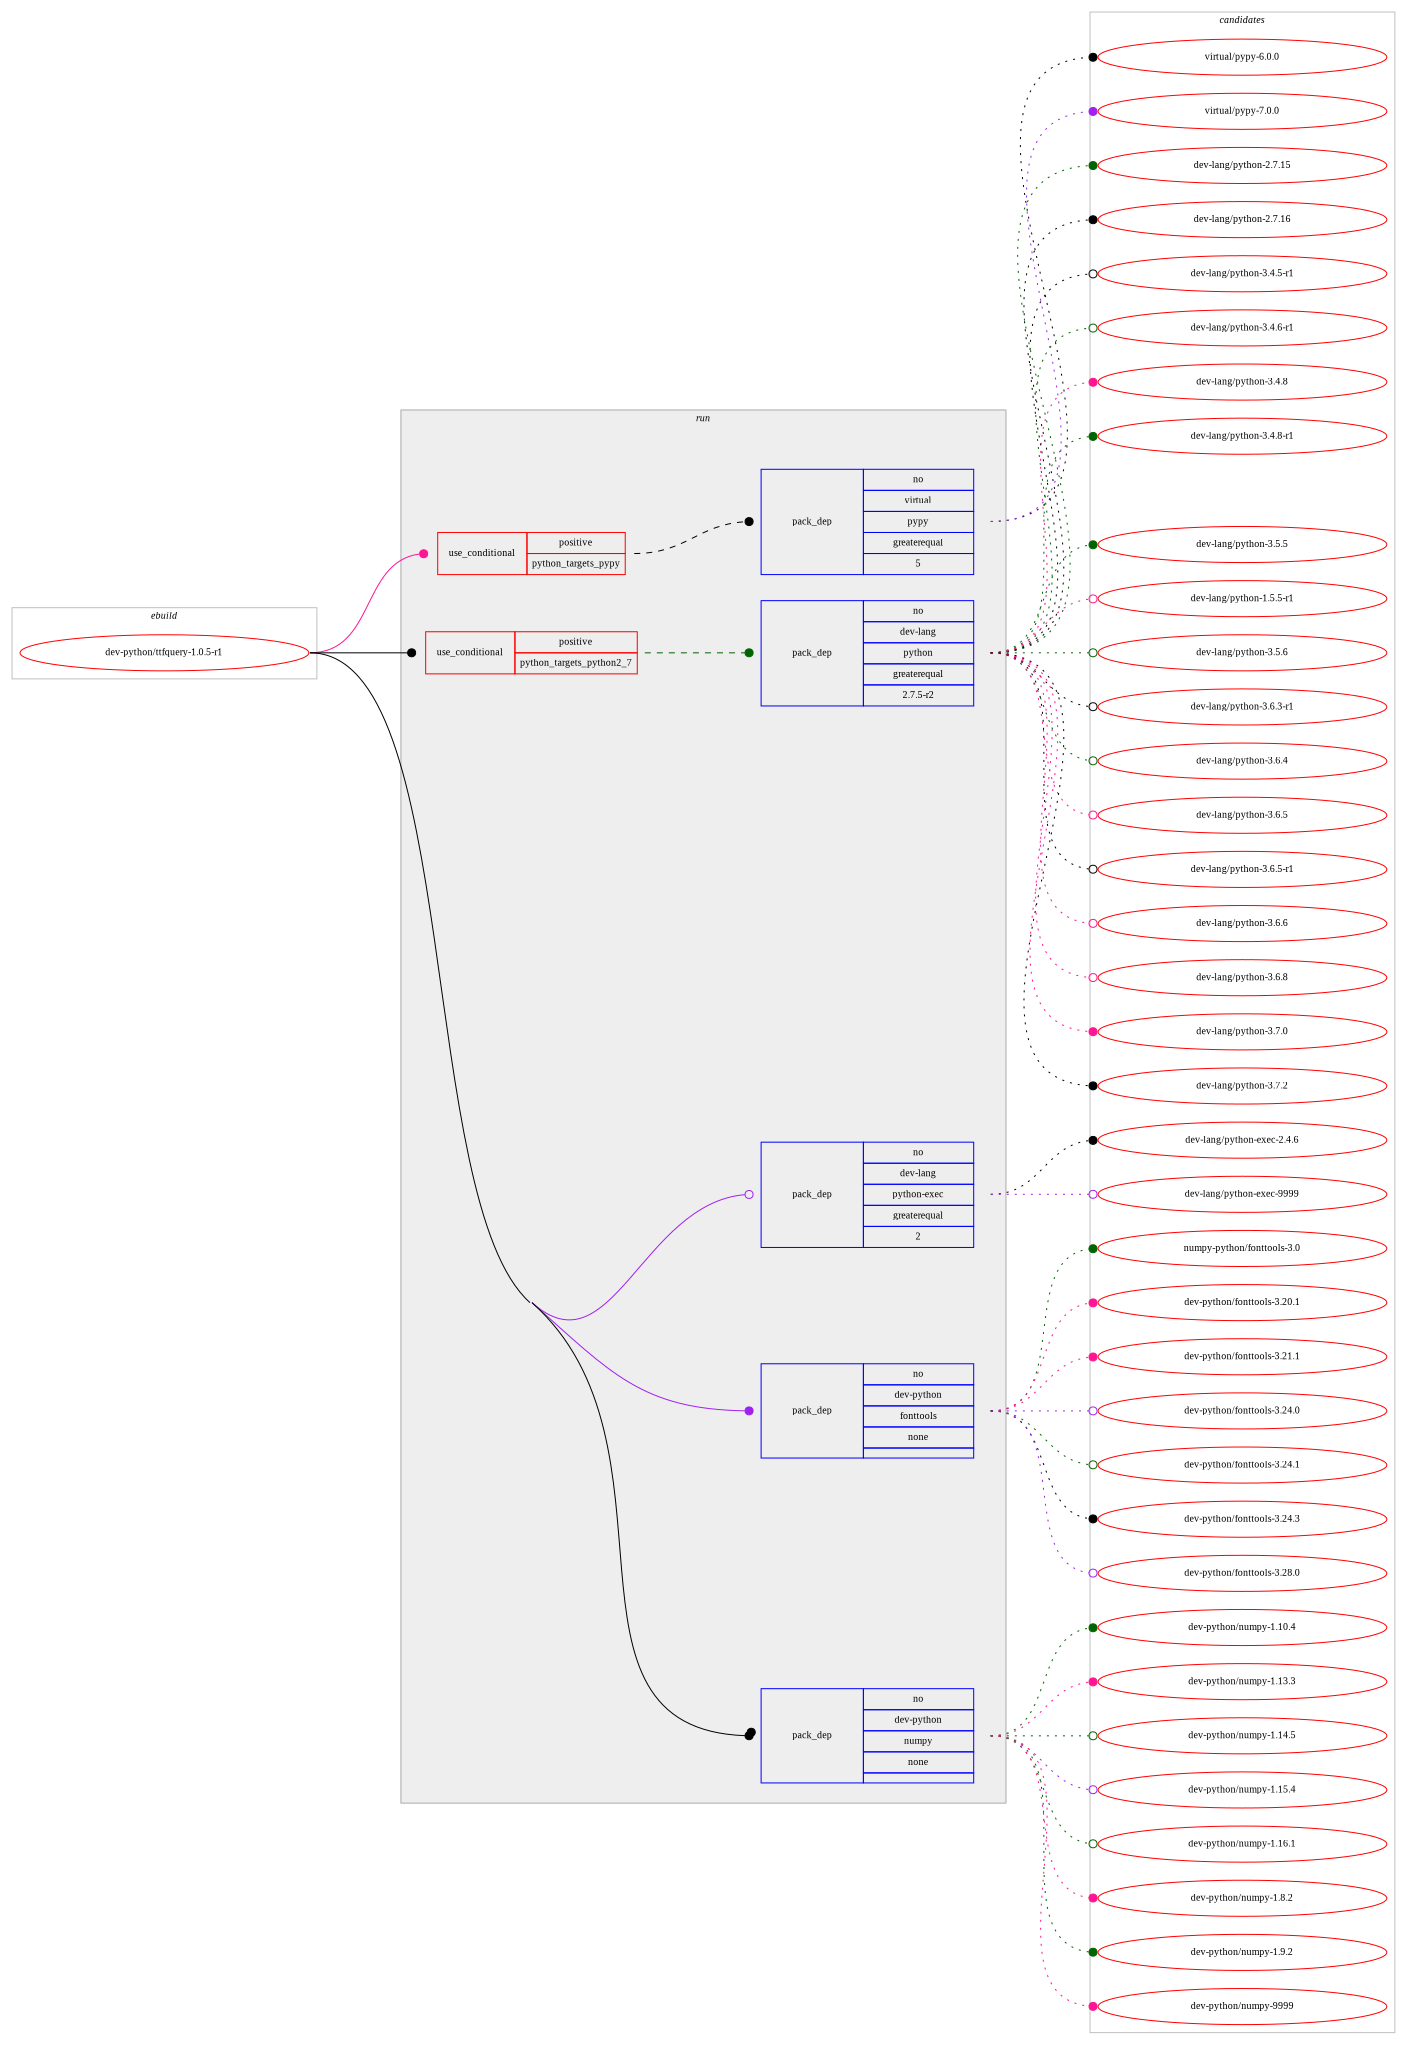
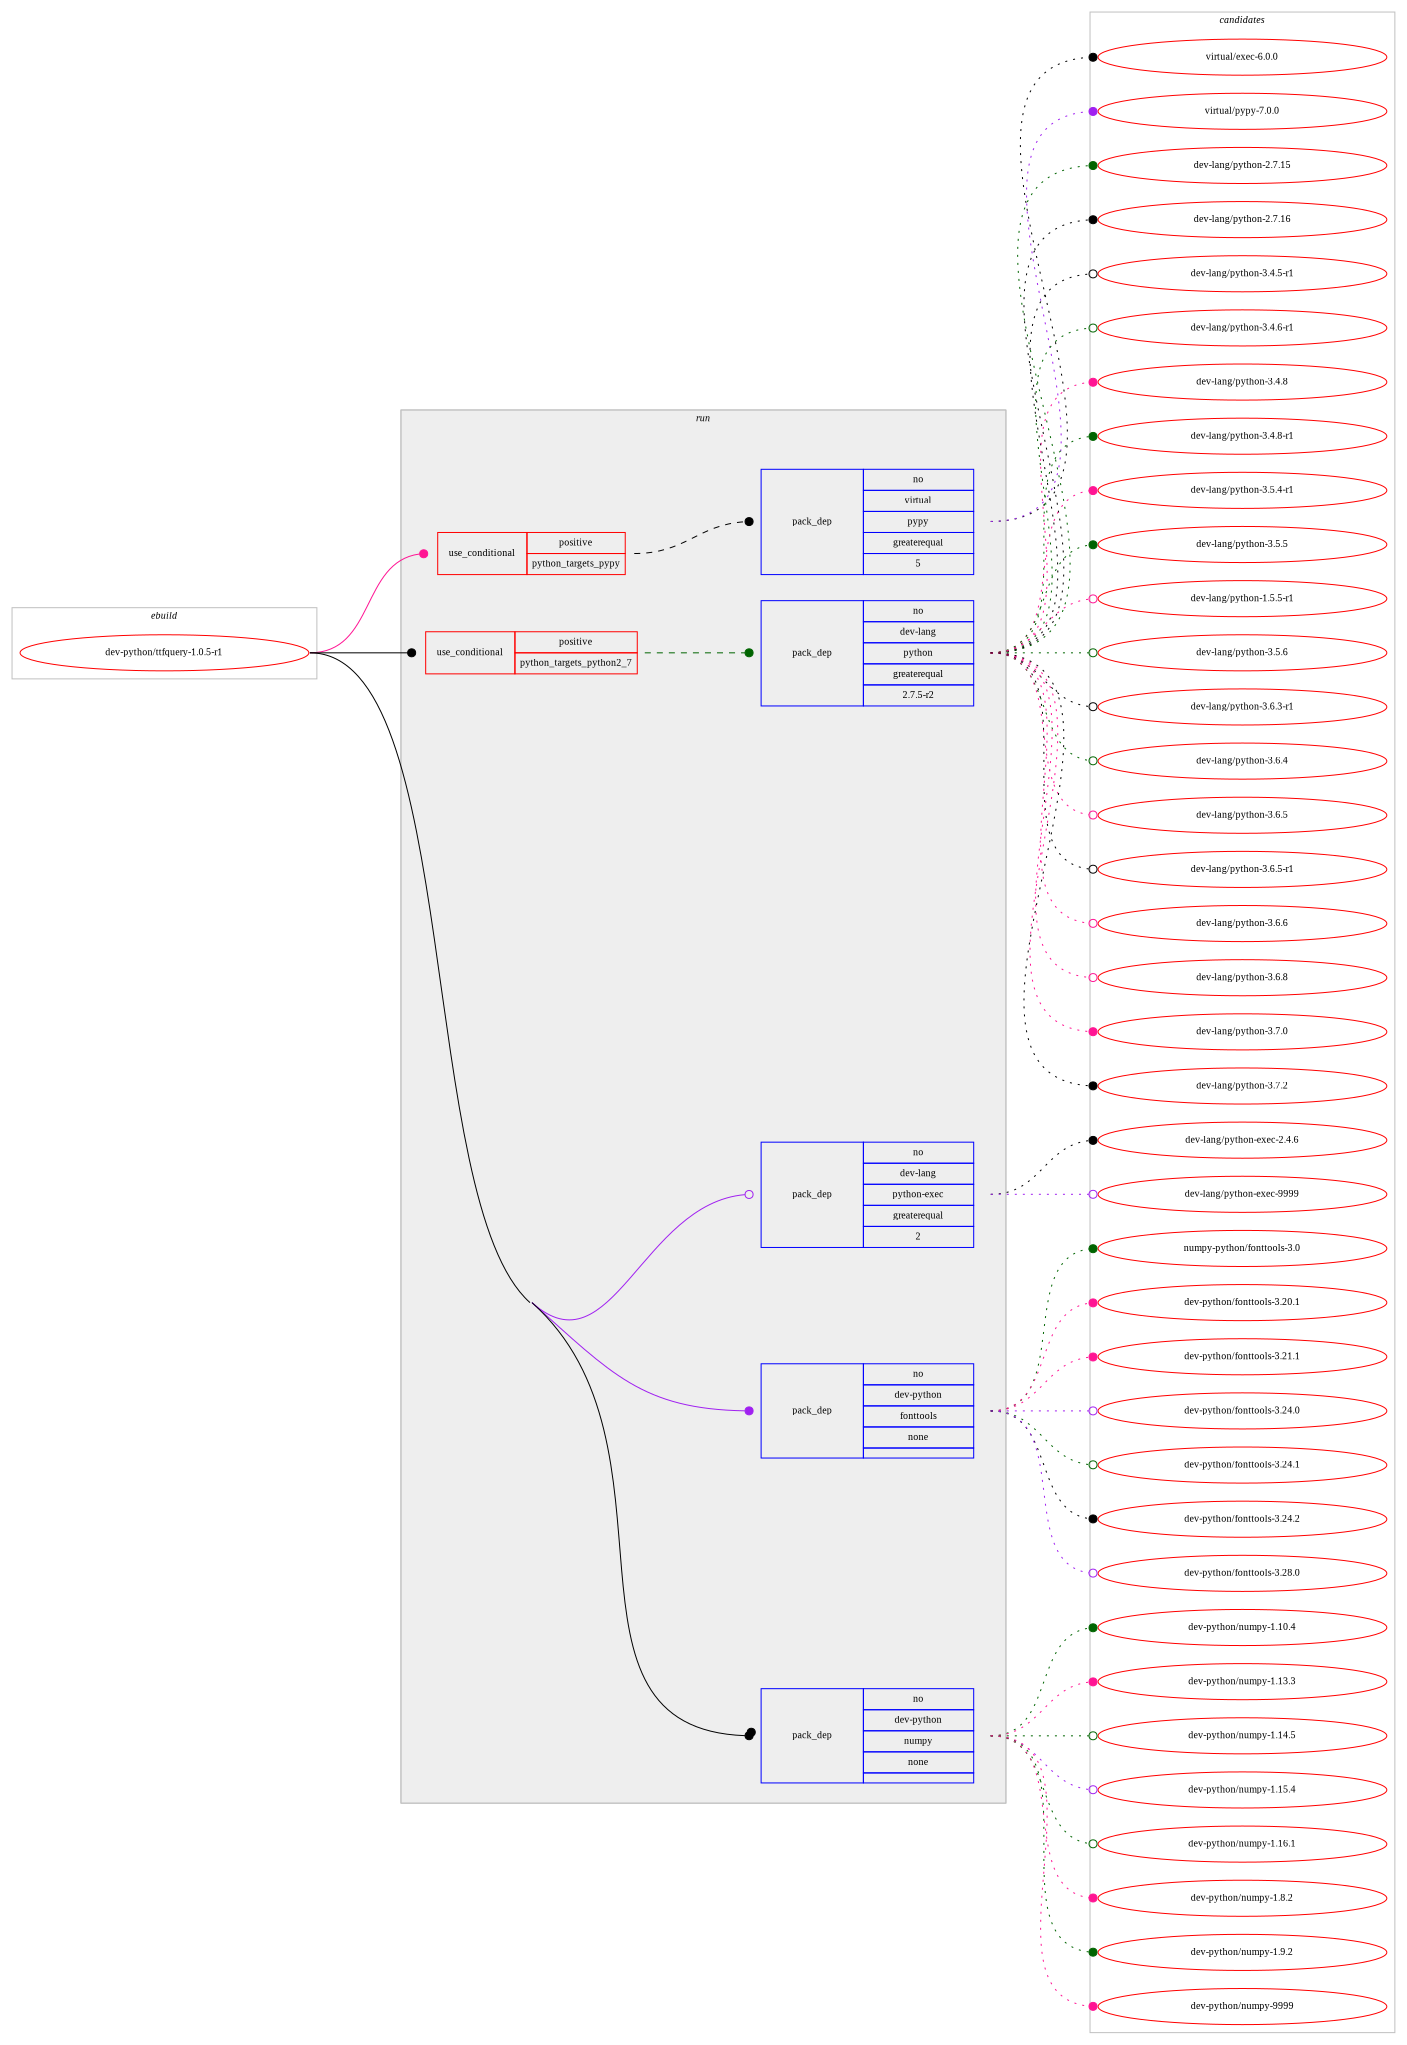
node "virtual/pypy-6.0.0": label "virtual/pypy-6.0.0" -> "virtual/exec-6.0.0"
node "dev-lang/python-3.5.4-r1": added
node "dev-python/fonttools-3.24.3": label "dev-python/fonttools-3.24.3" -> "dev-python/fonttools-3.24.2"
